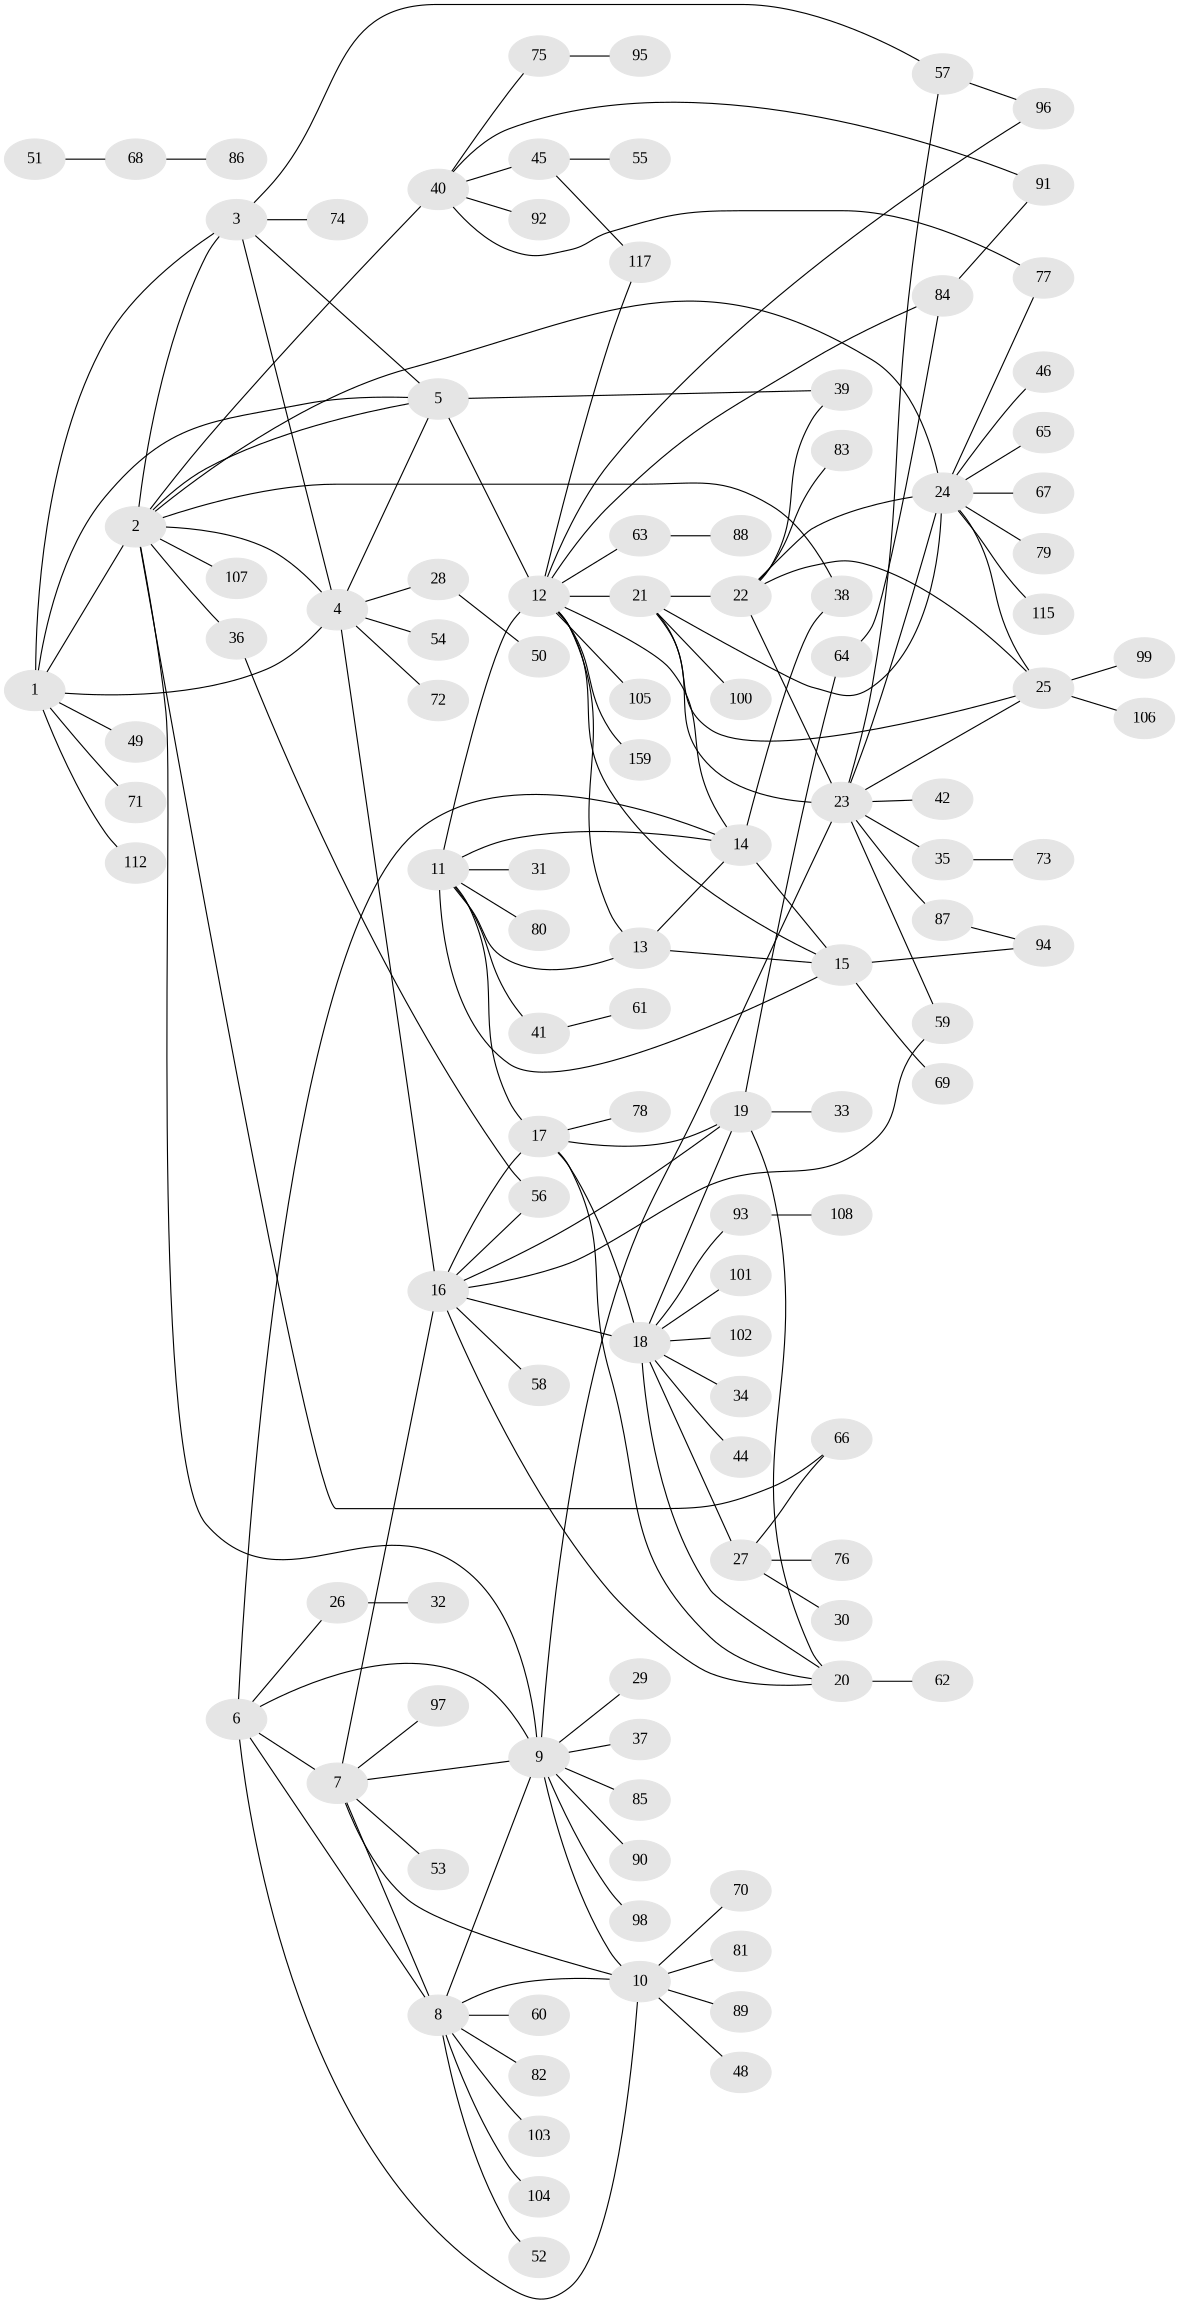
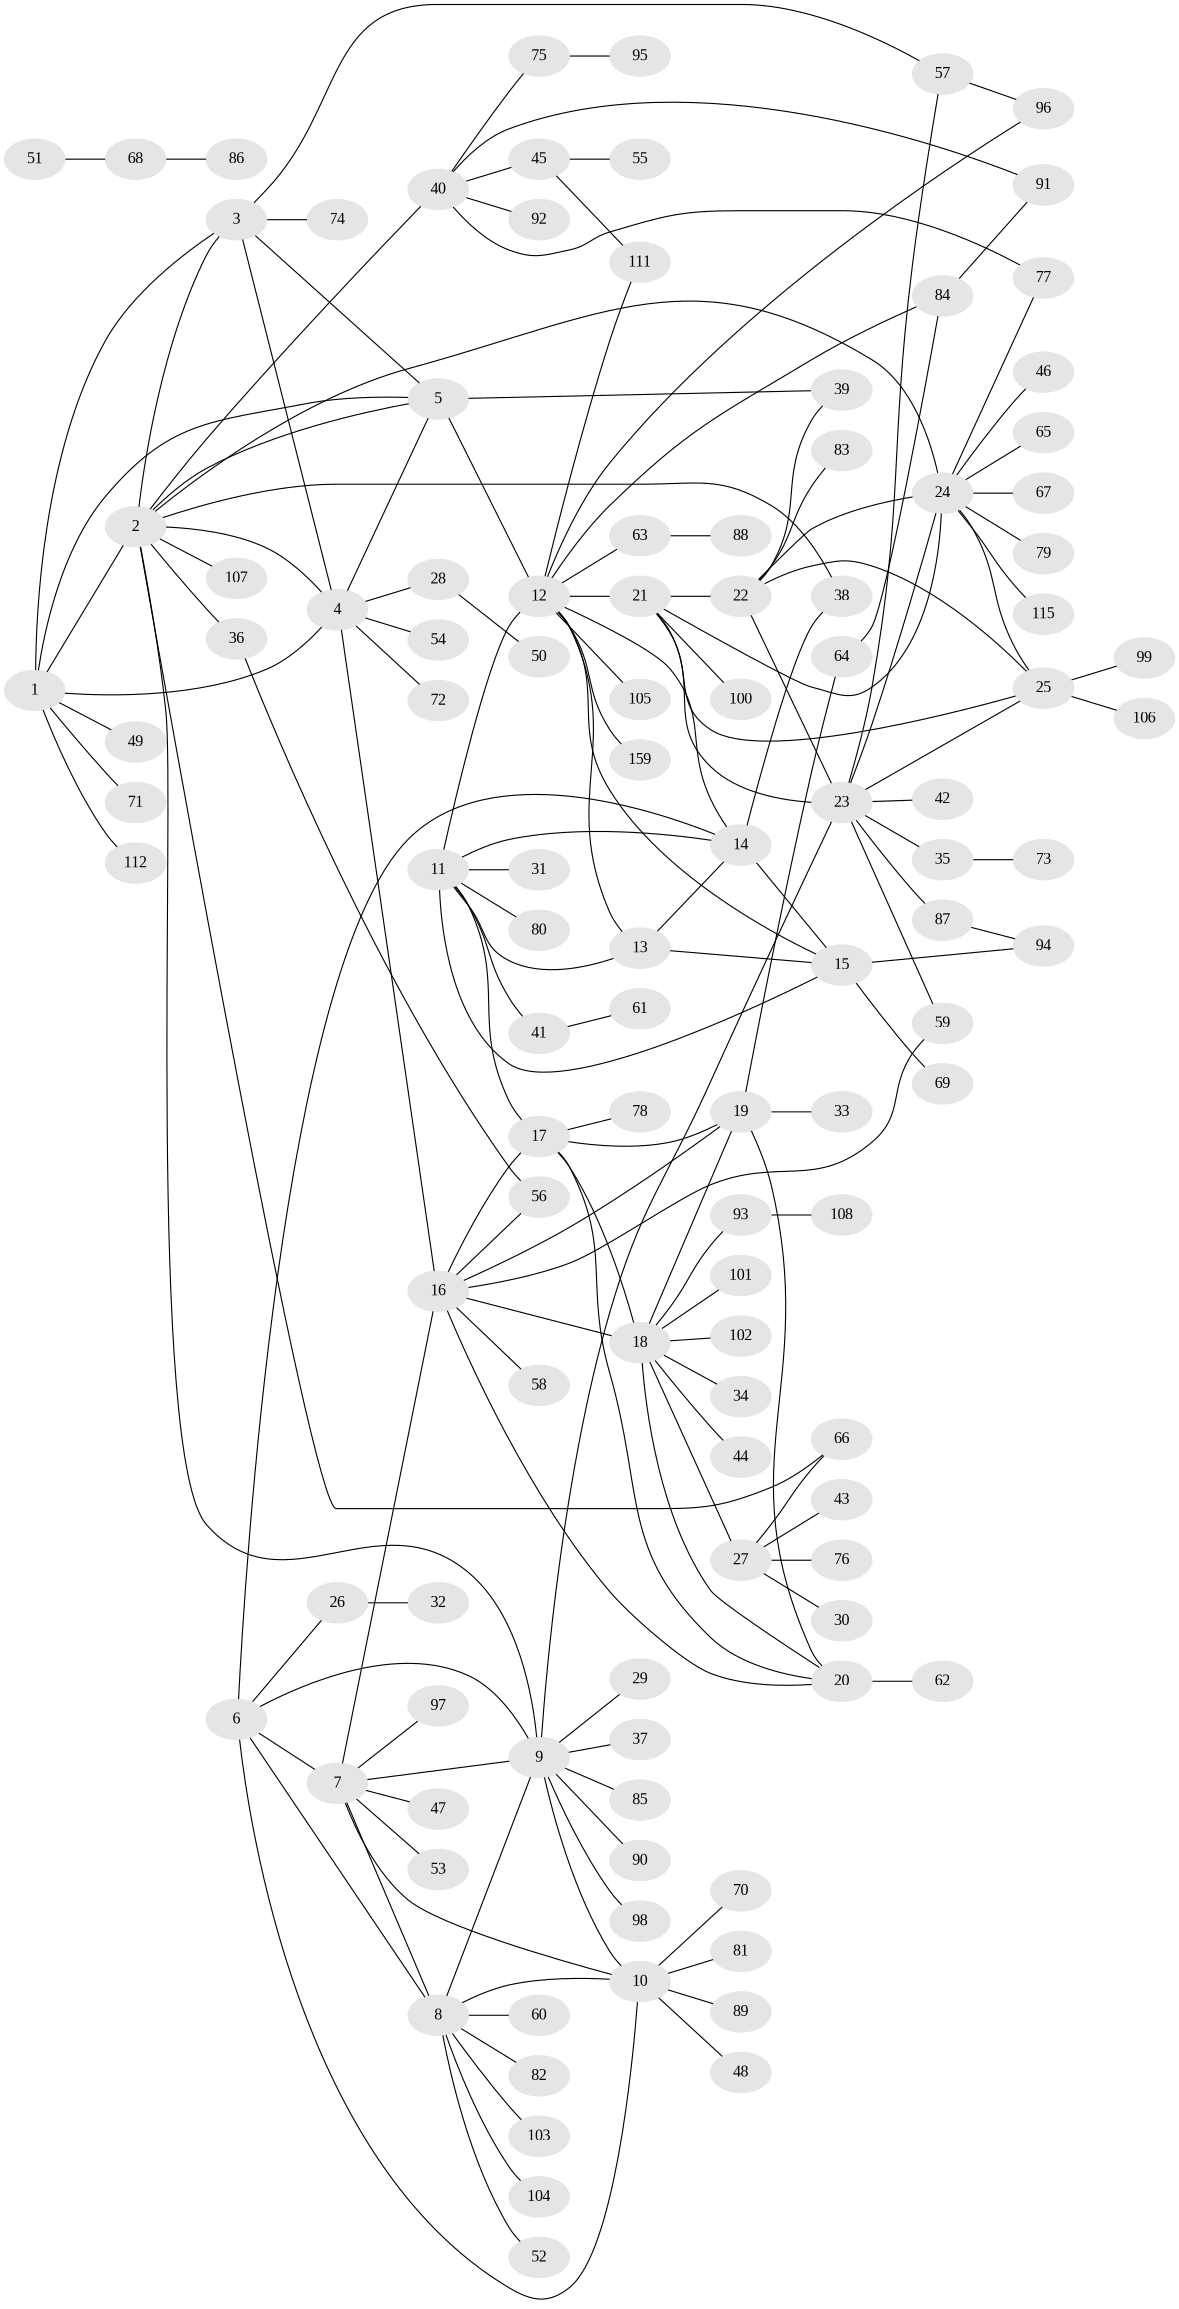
node "117": label "117" -> "111"
node "43": added
node "47": added
